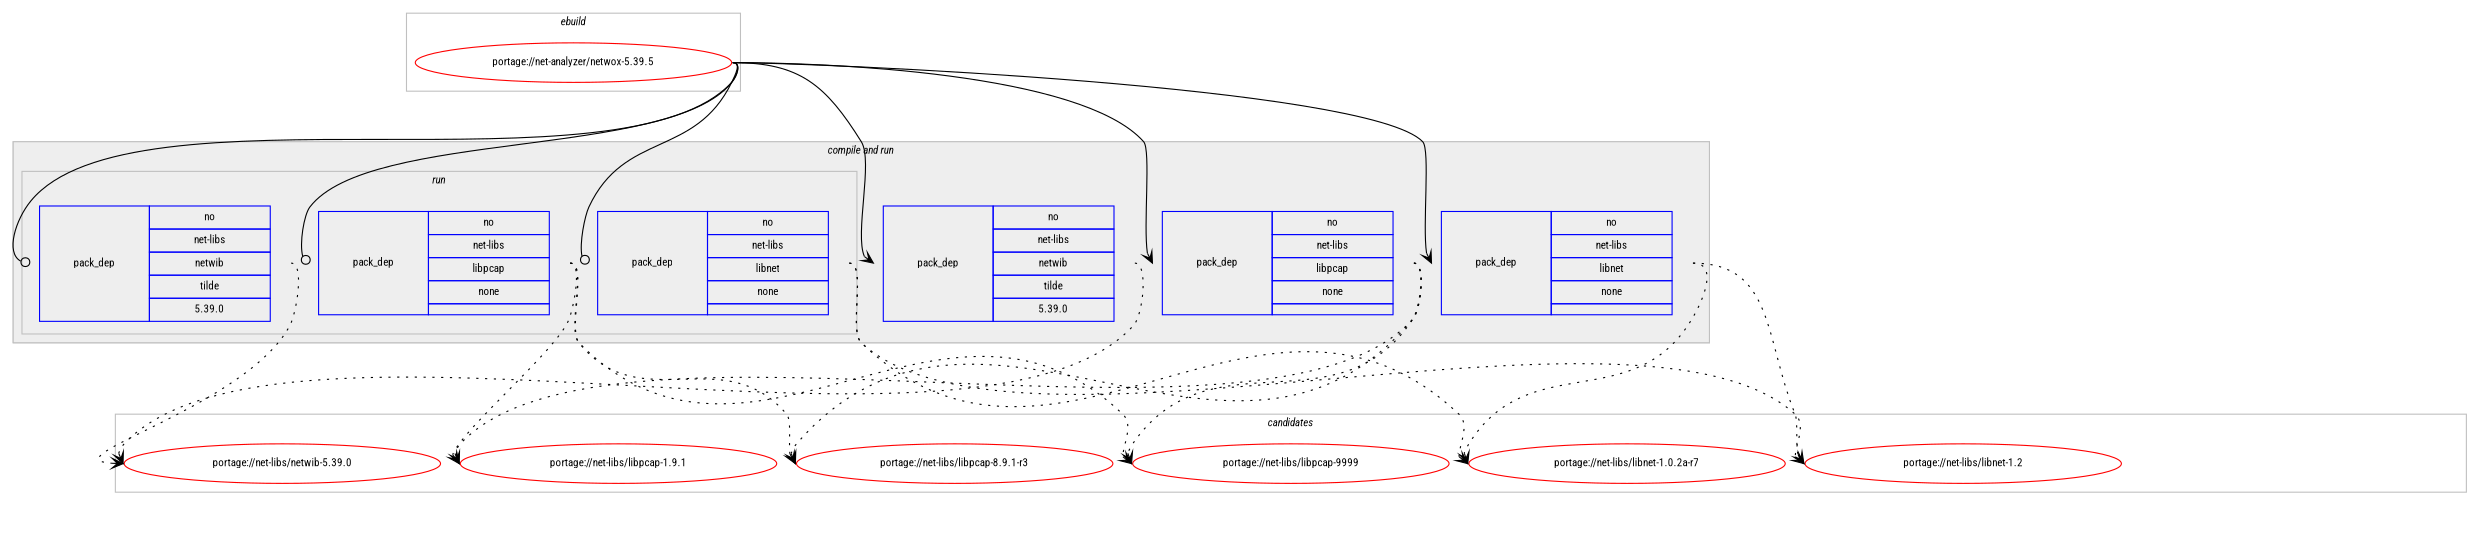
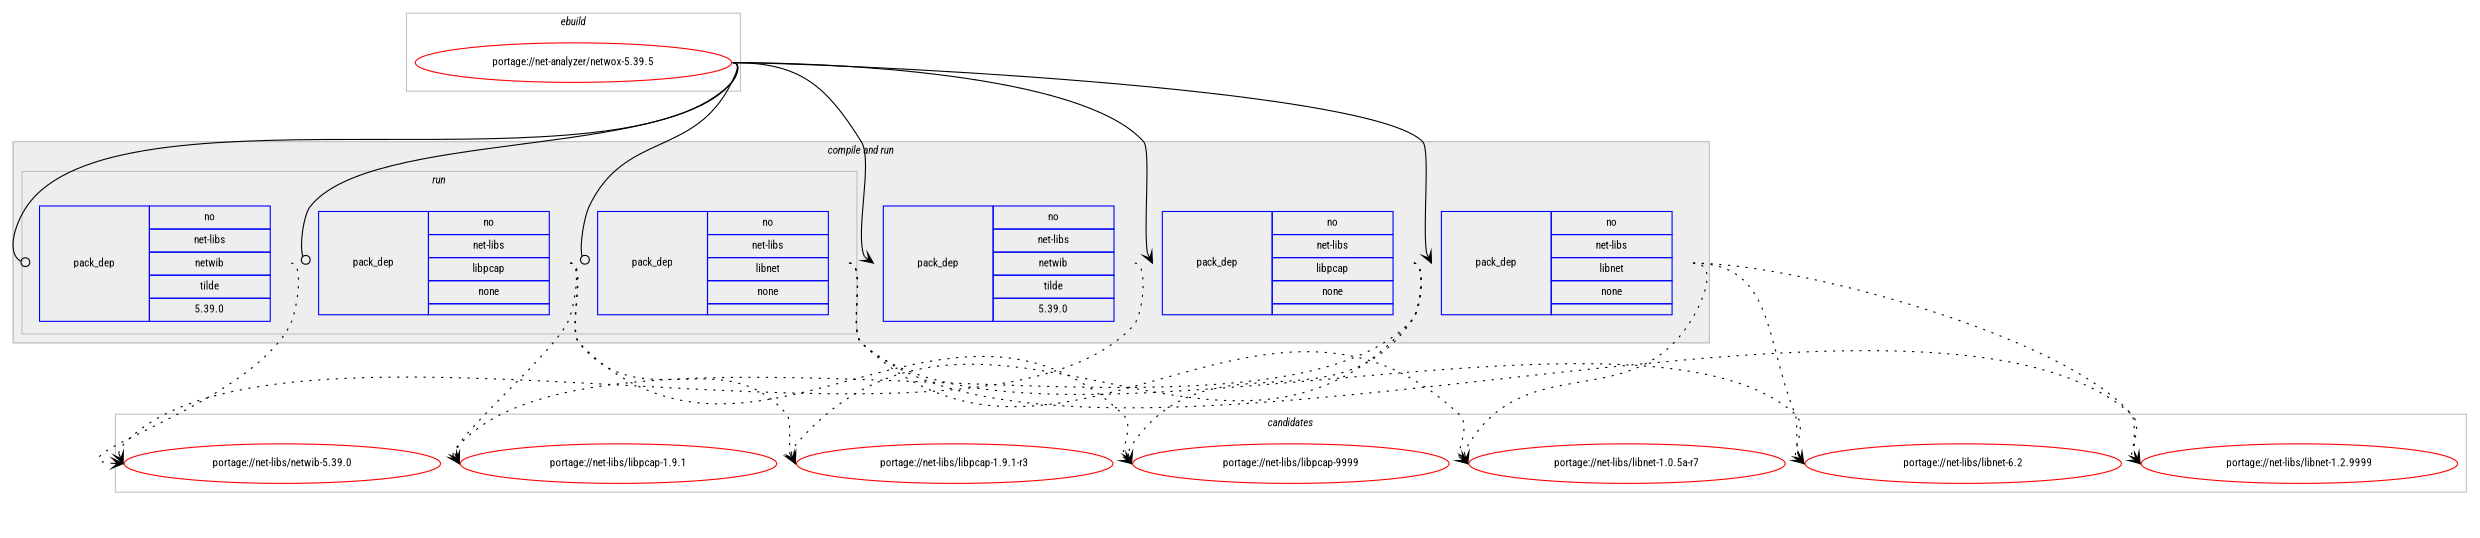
node "portage://net-libs/libpcap-8.9.1-r3": label "portage://net-libs/libpcap-8.9.1-r3" -> "portage://net-libs/libpcap-1.9.1-r3"
node "portage://net-libs/libnet-1.0.2a-r7": label "portage://net-libs/libnet-1.0.2a-r7" -> "portage://net-libs/libnet-1.0.5a-r7"
node "portage://net-libs/libnet-1.2": label "portage://net-libs/libnet-1.2" -> "portage://net-libs/libnet-6.2"
node "portage://net-libs/libnet-1.2.9999": added
